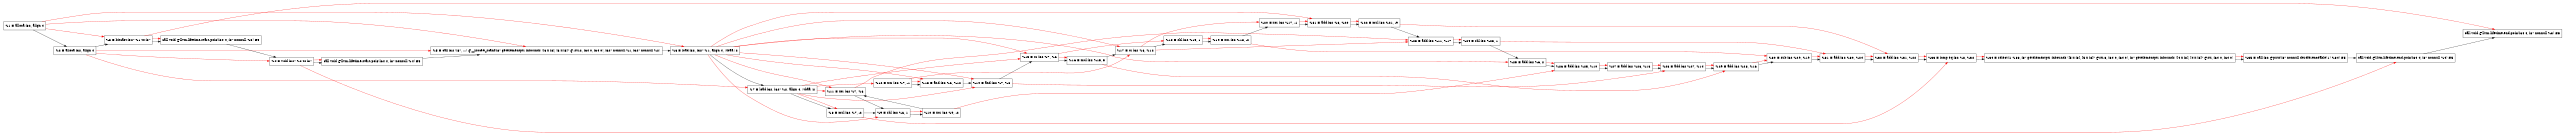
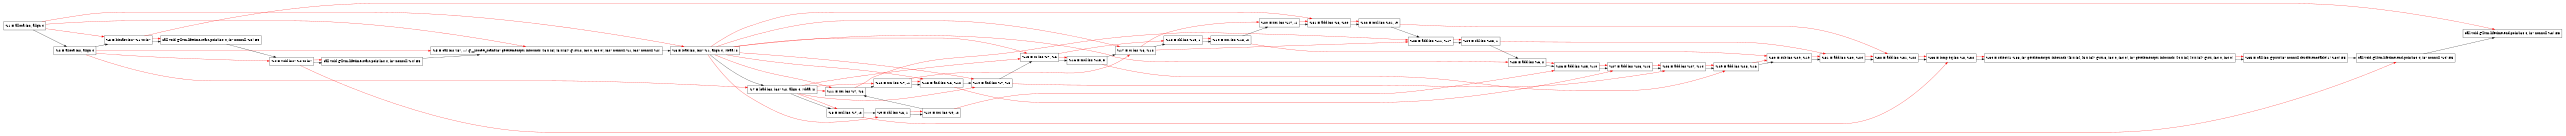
edge "%11 = xor i32 %7, %6" -> "%9 = shl i32 %6, 1": now "%11 = xor i32 %7, %6" -> "%12 = xor i32 %7, -1"
edge "%13 = and i32 %6, %12" -> "%27 = add i32 %26, %13": added
